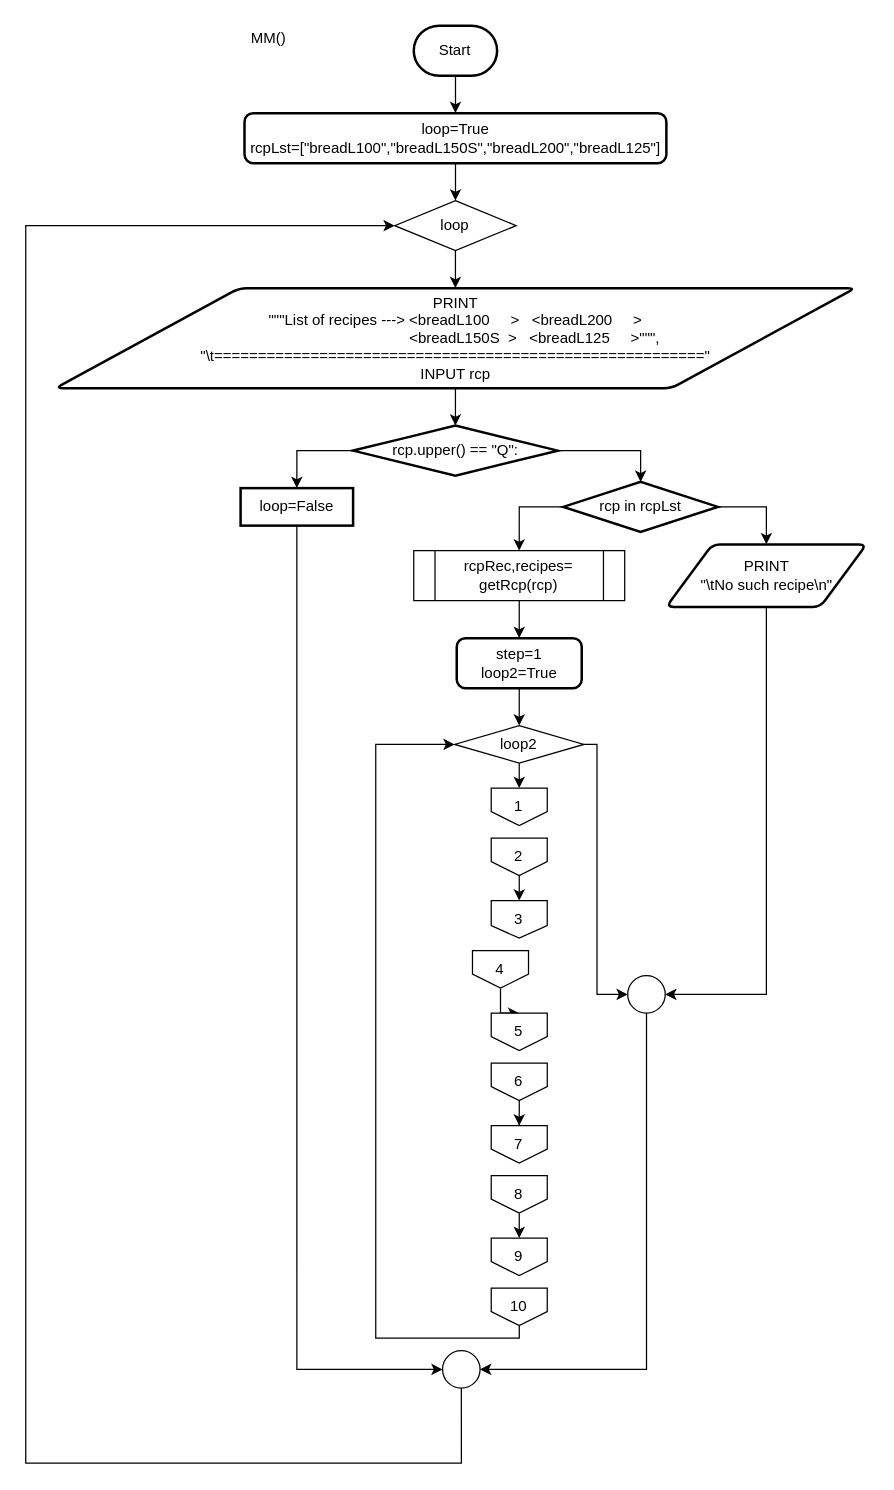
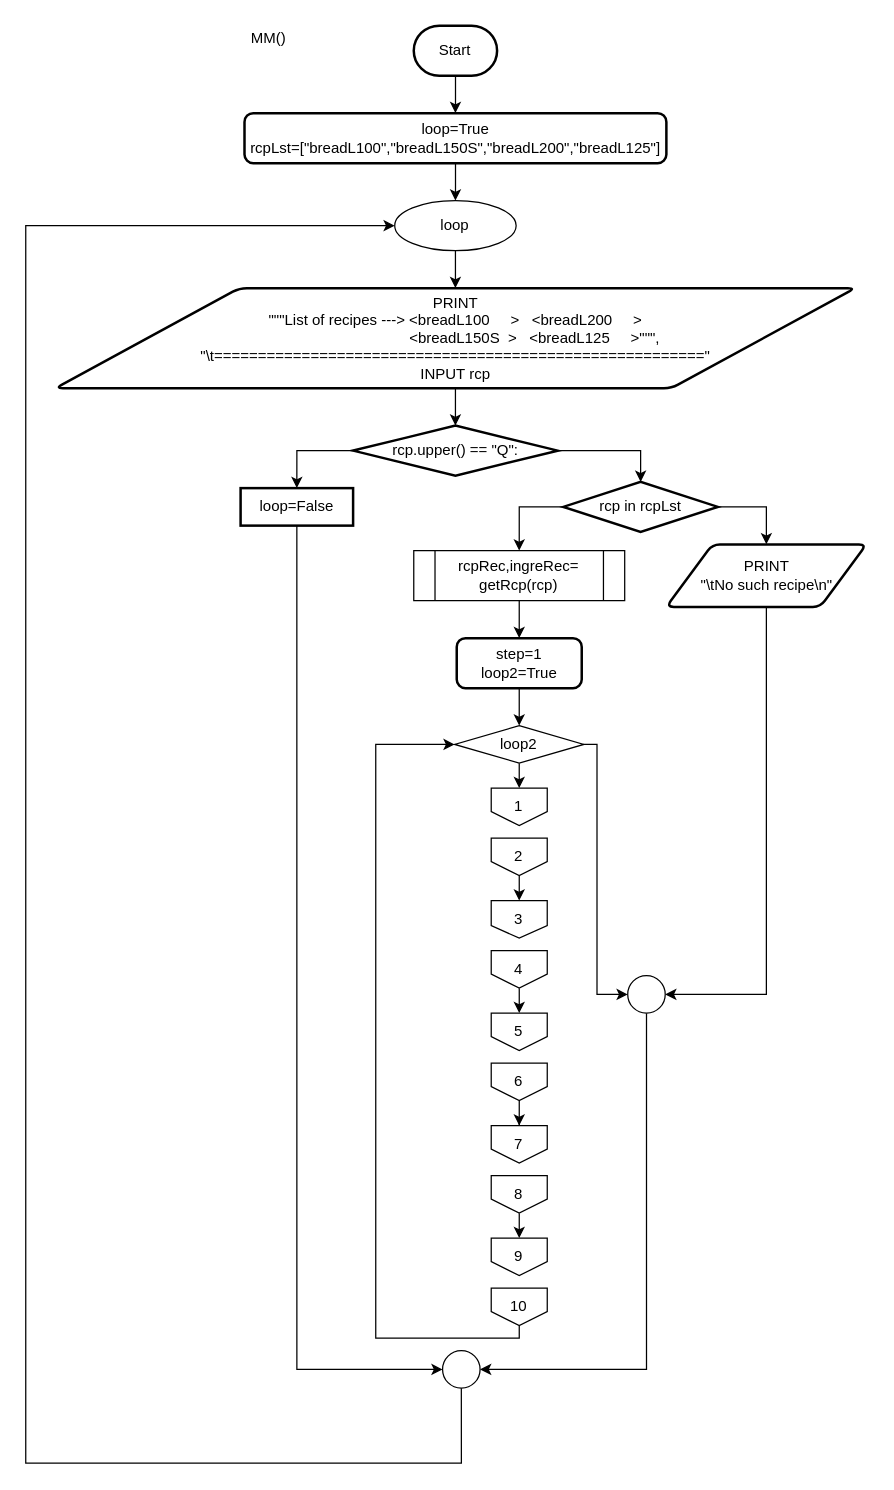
node "loop": shape diamond -> ellipse
node "rcpRec,recipes= getRcp(rcp)": label "rcpRec,recipes= getRcp(rcp)" -> "rcpRec,ingreRec= getRcp(rcp)"
node "4": moved (500, 969) -> (519, 969)
